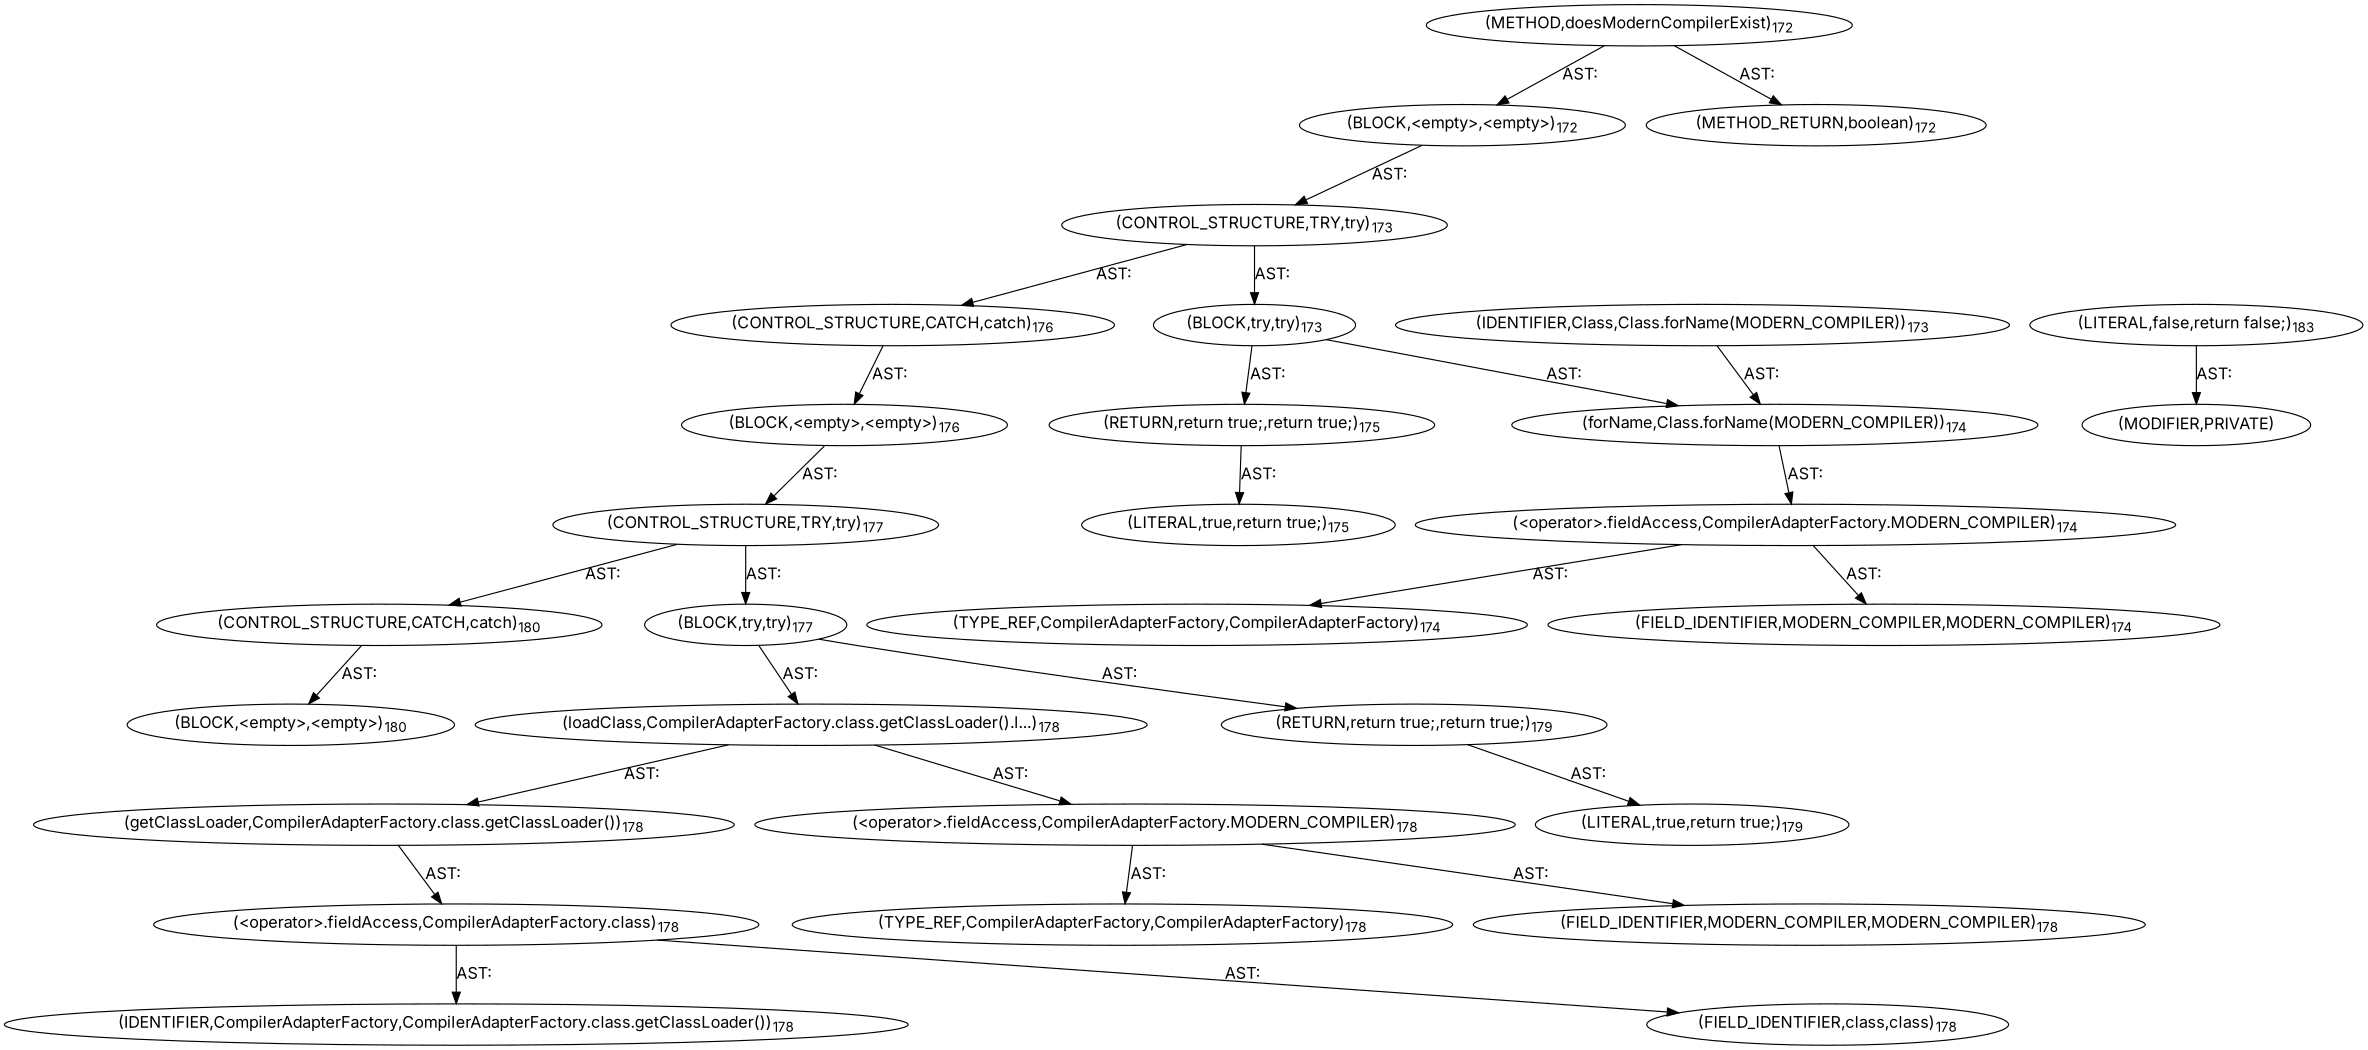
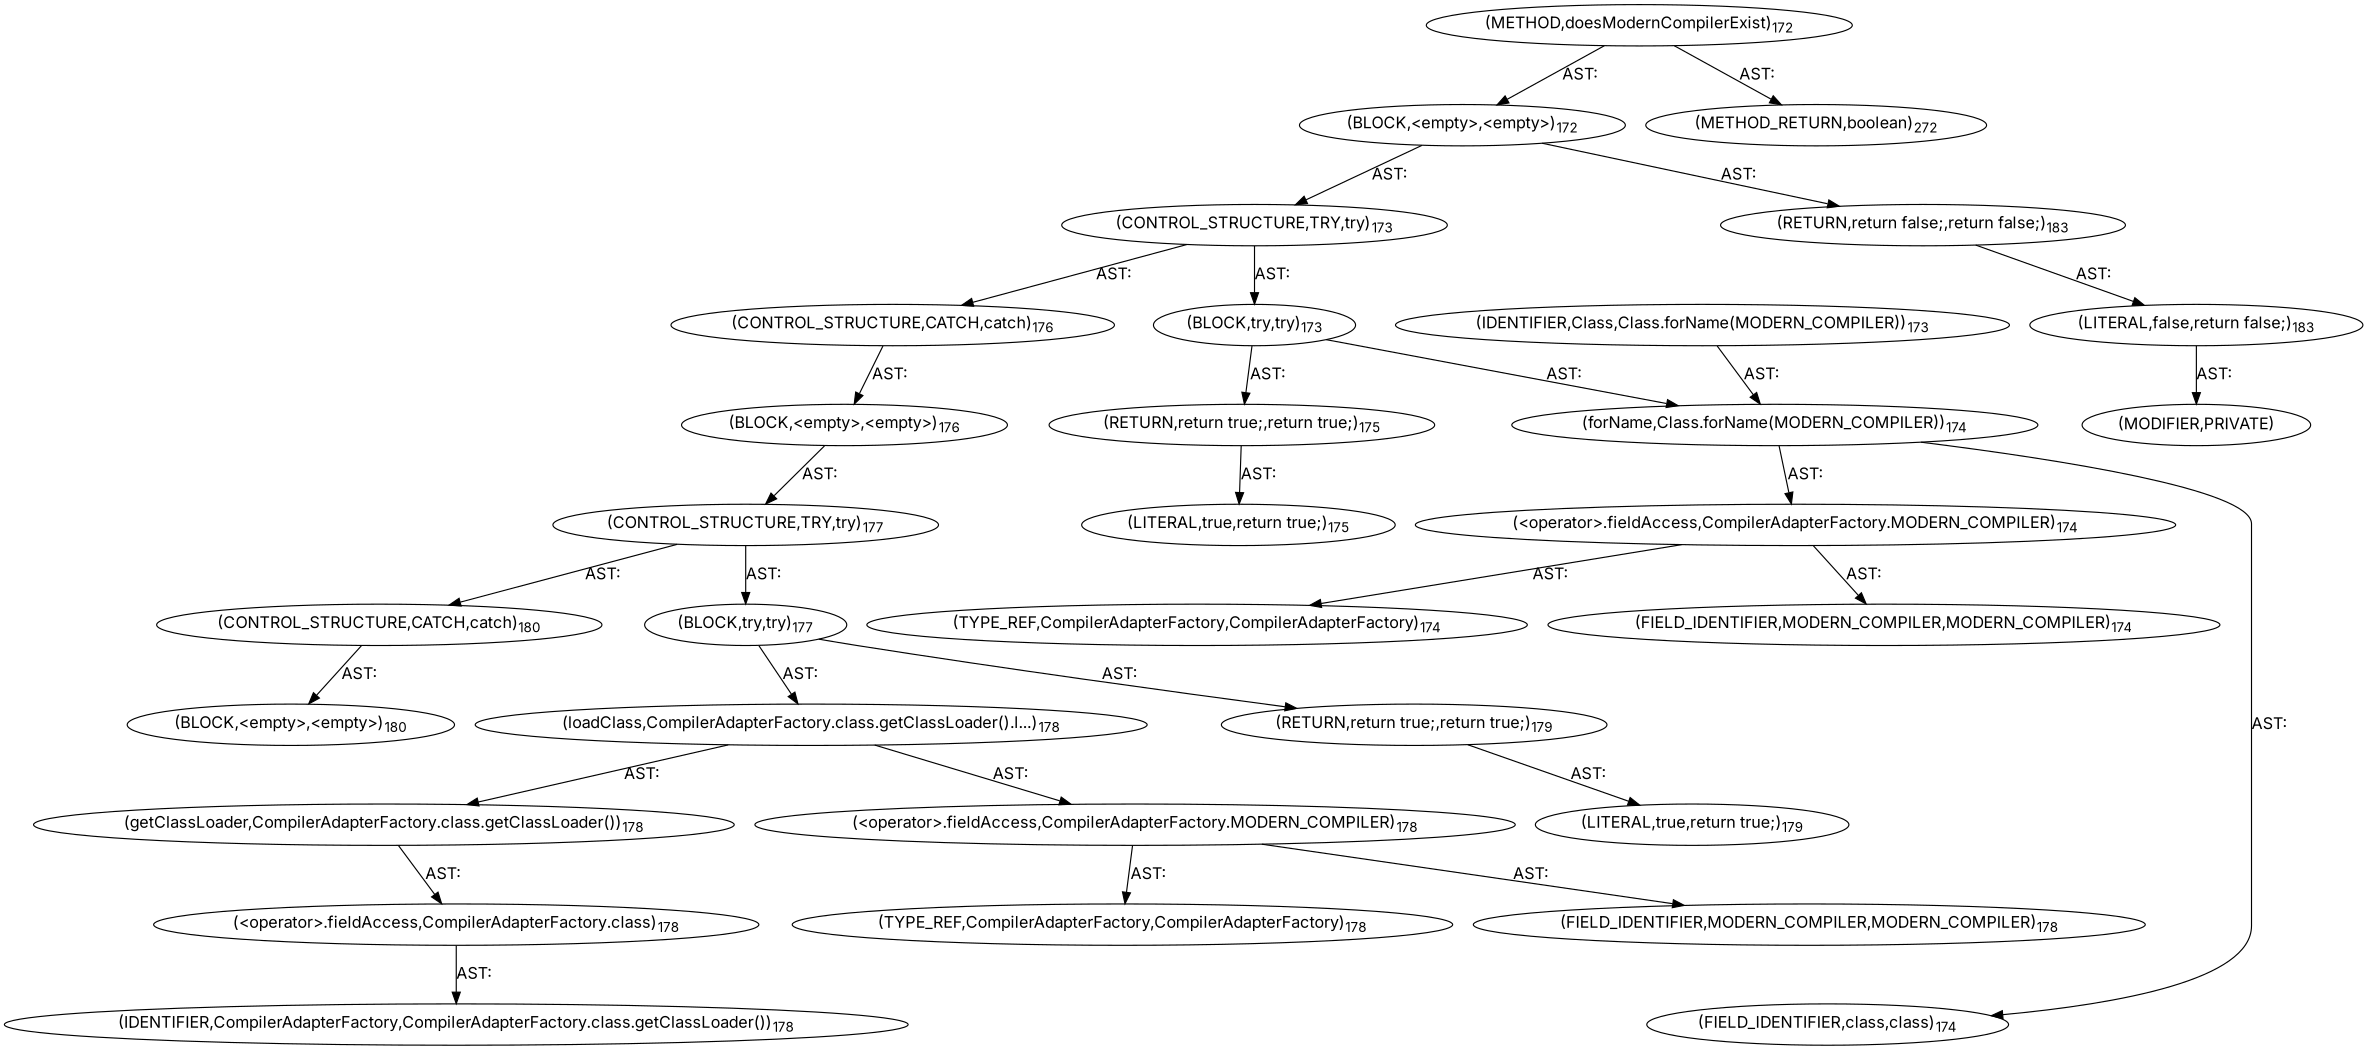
node "(METHOD_RETURN,boolean)": text "172" -> "272"
node "(RETURN,return false;,return false;)": added
edge "(<operator>.fieldAccess,CompilerAdapterFactory.class)" -> "(FIELD_IDENTIFIER,class,class)": now "(forName,Class.forName(MODERN_COMPILER))" -> "(FIELD_IDENTIFIER,class,class)"
node "(FIELD_IDENTIFIER,class,class)": text "178" -> "174"
